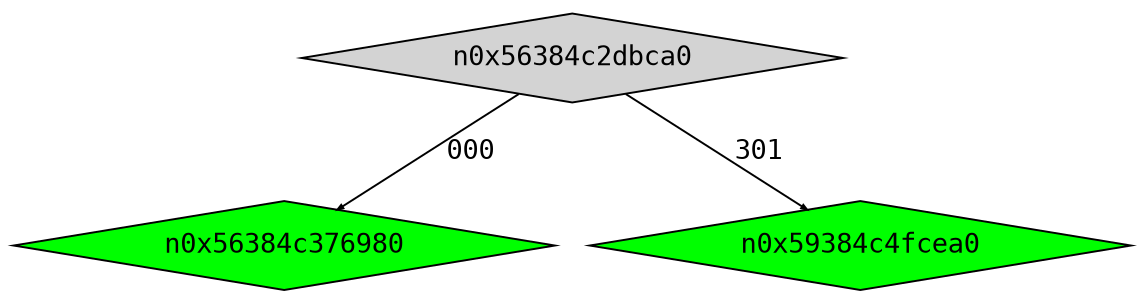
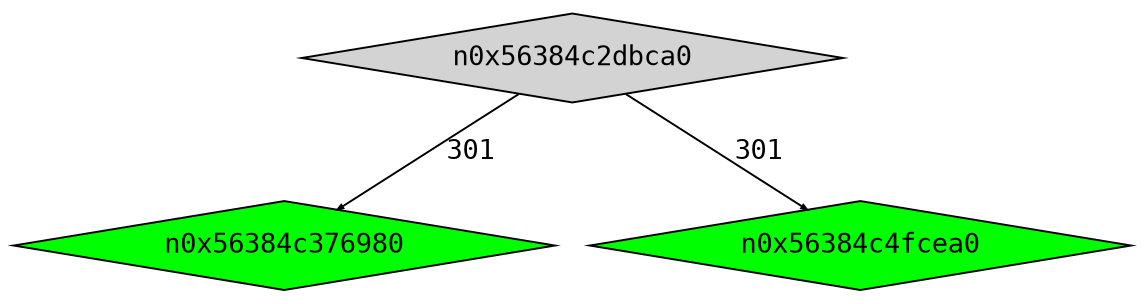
edge "n0x56384c2dbca0" -> "n0x56384c376980": label "000" -> "301"
node "n0x59384c4fcea0": label "n0x59384c4fcea0" -> "n0x56384c4fcea0"
